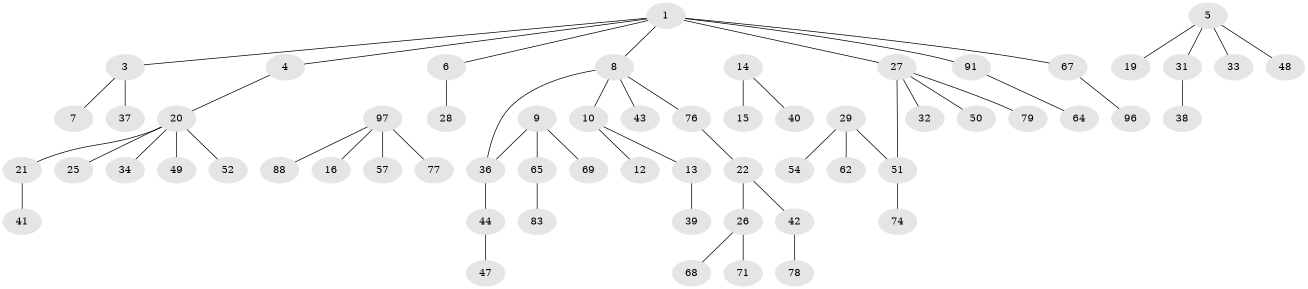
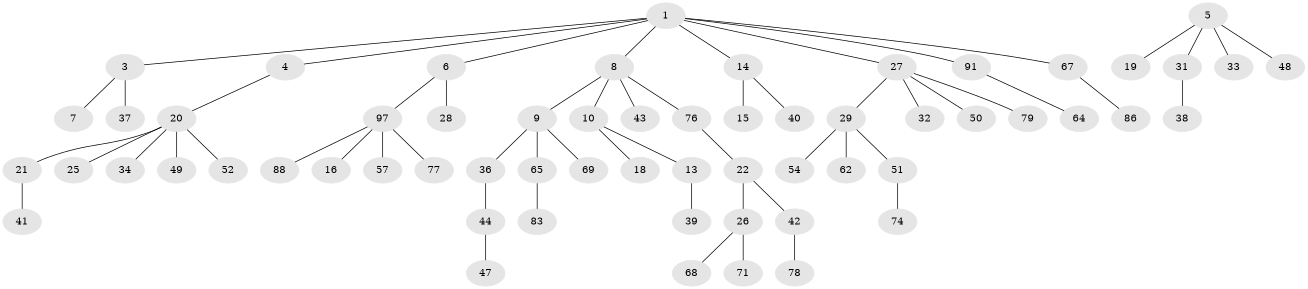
edge "1" -- "14": added
edge "6" -- "97": added
edge "8" -- "36": now "8" -- "9"
edge "27" -- "51": now "27" -- "29"
node "96": label "96" -> "86"
node "12": label "12" -> "18"
